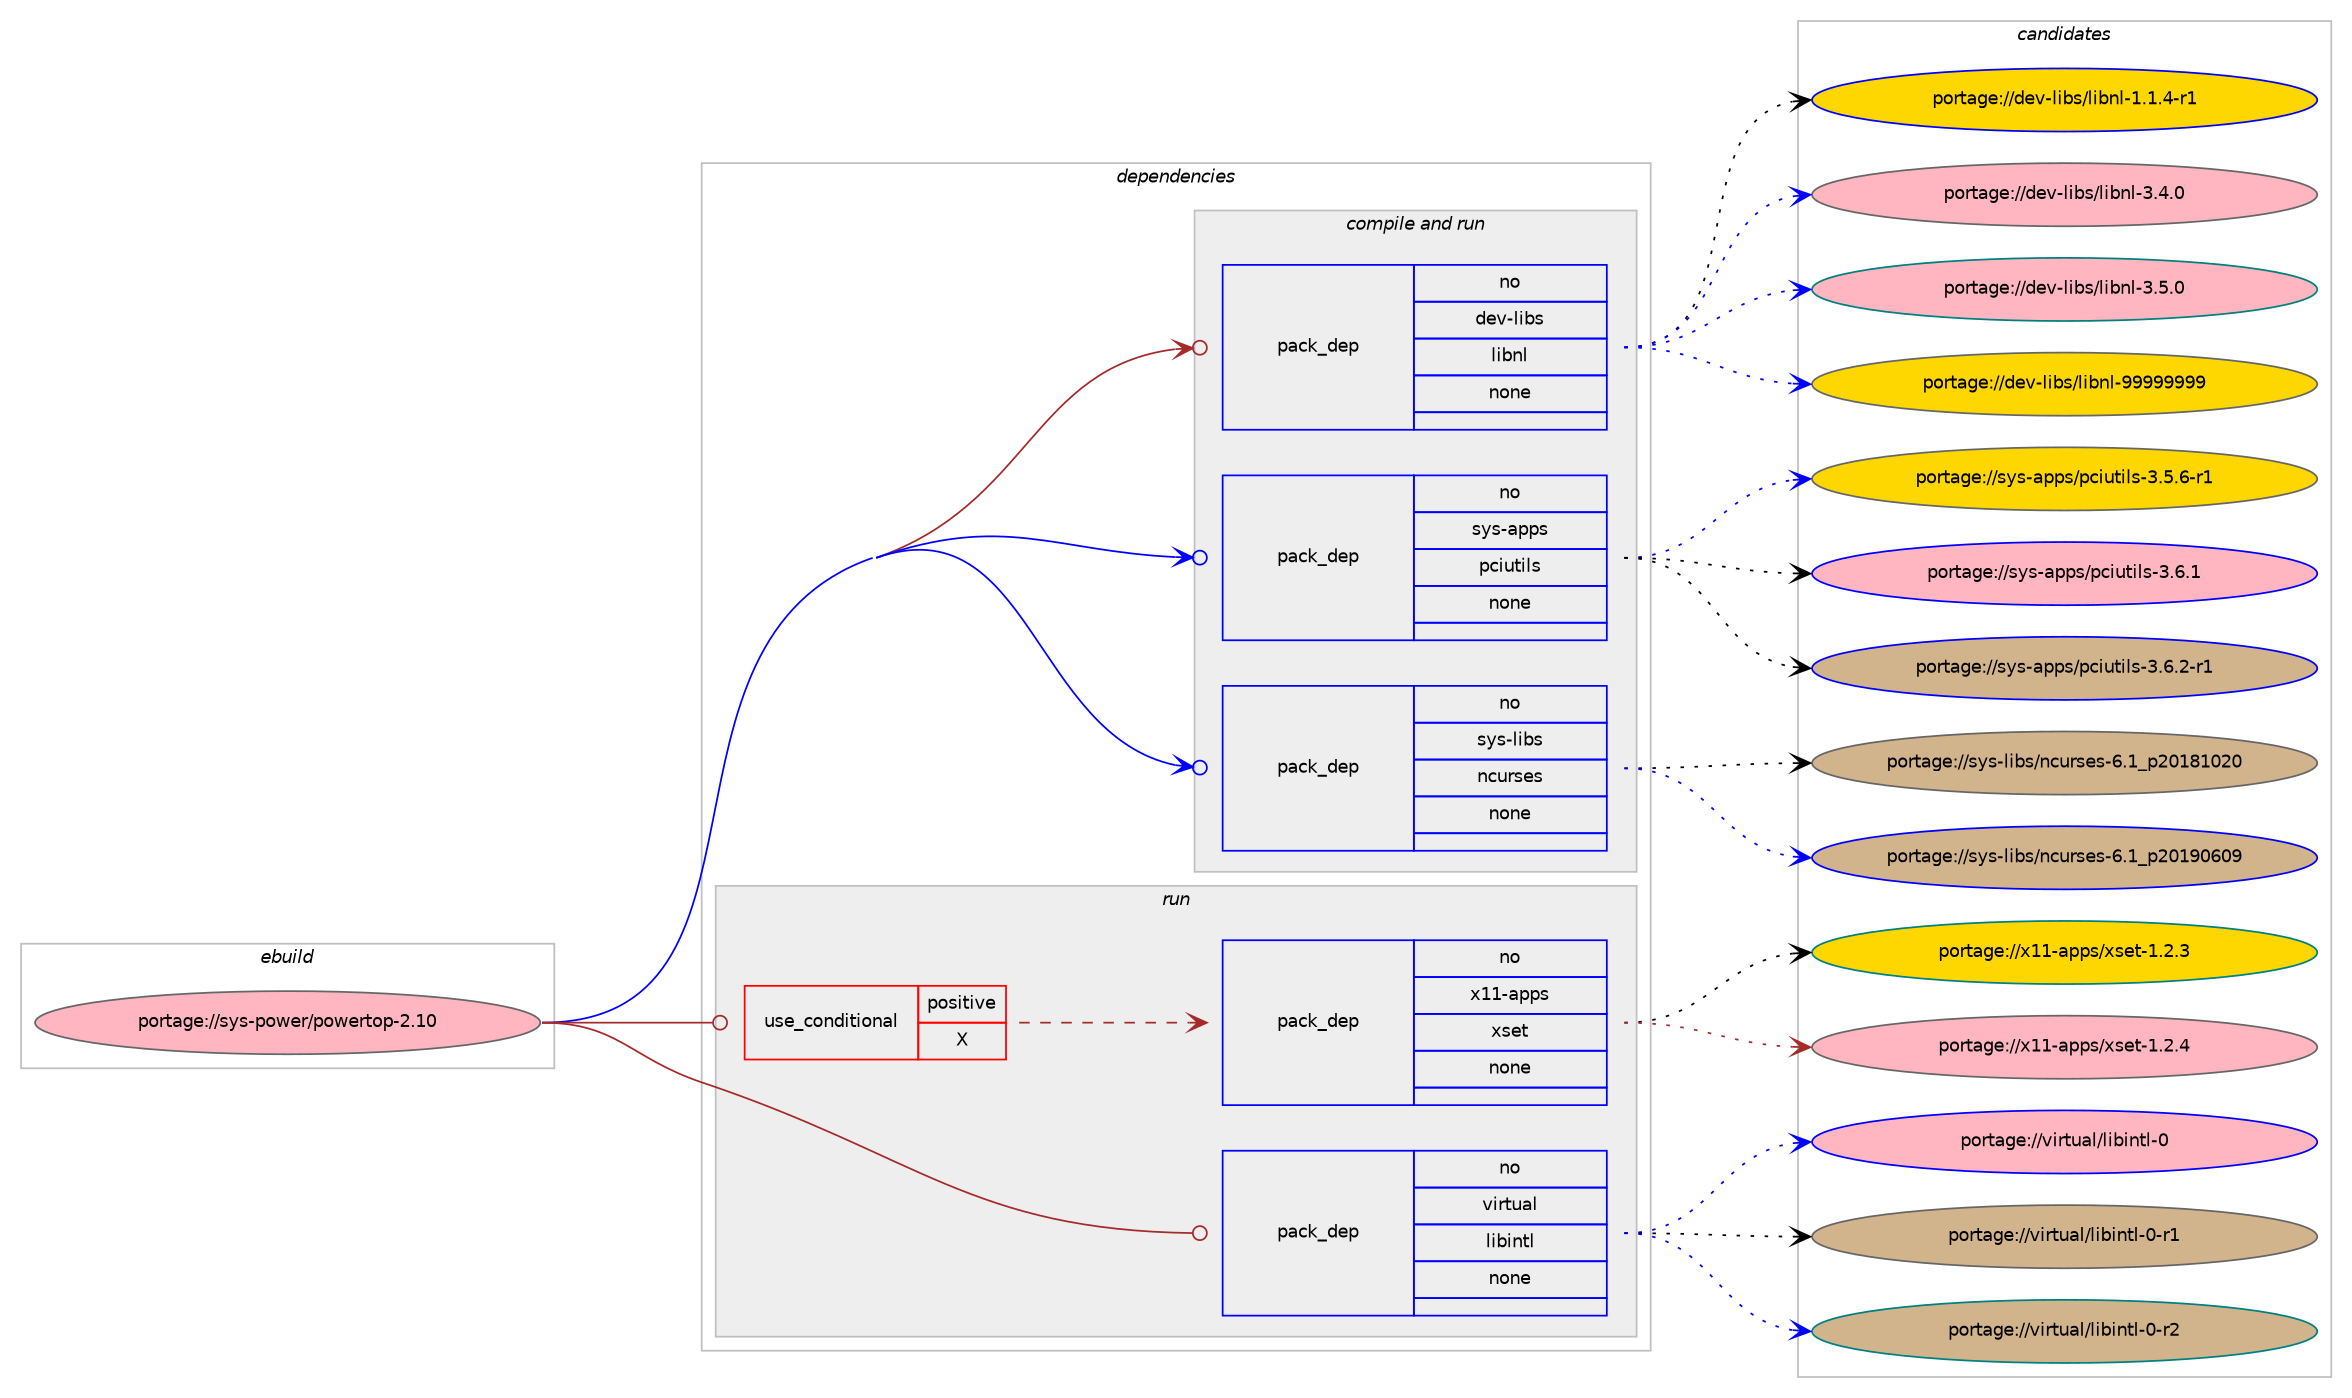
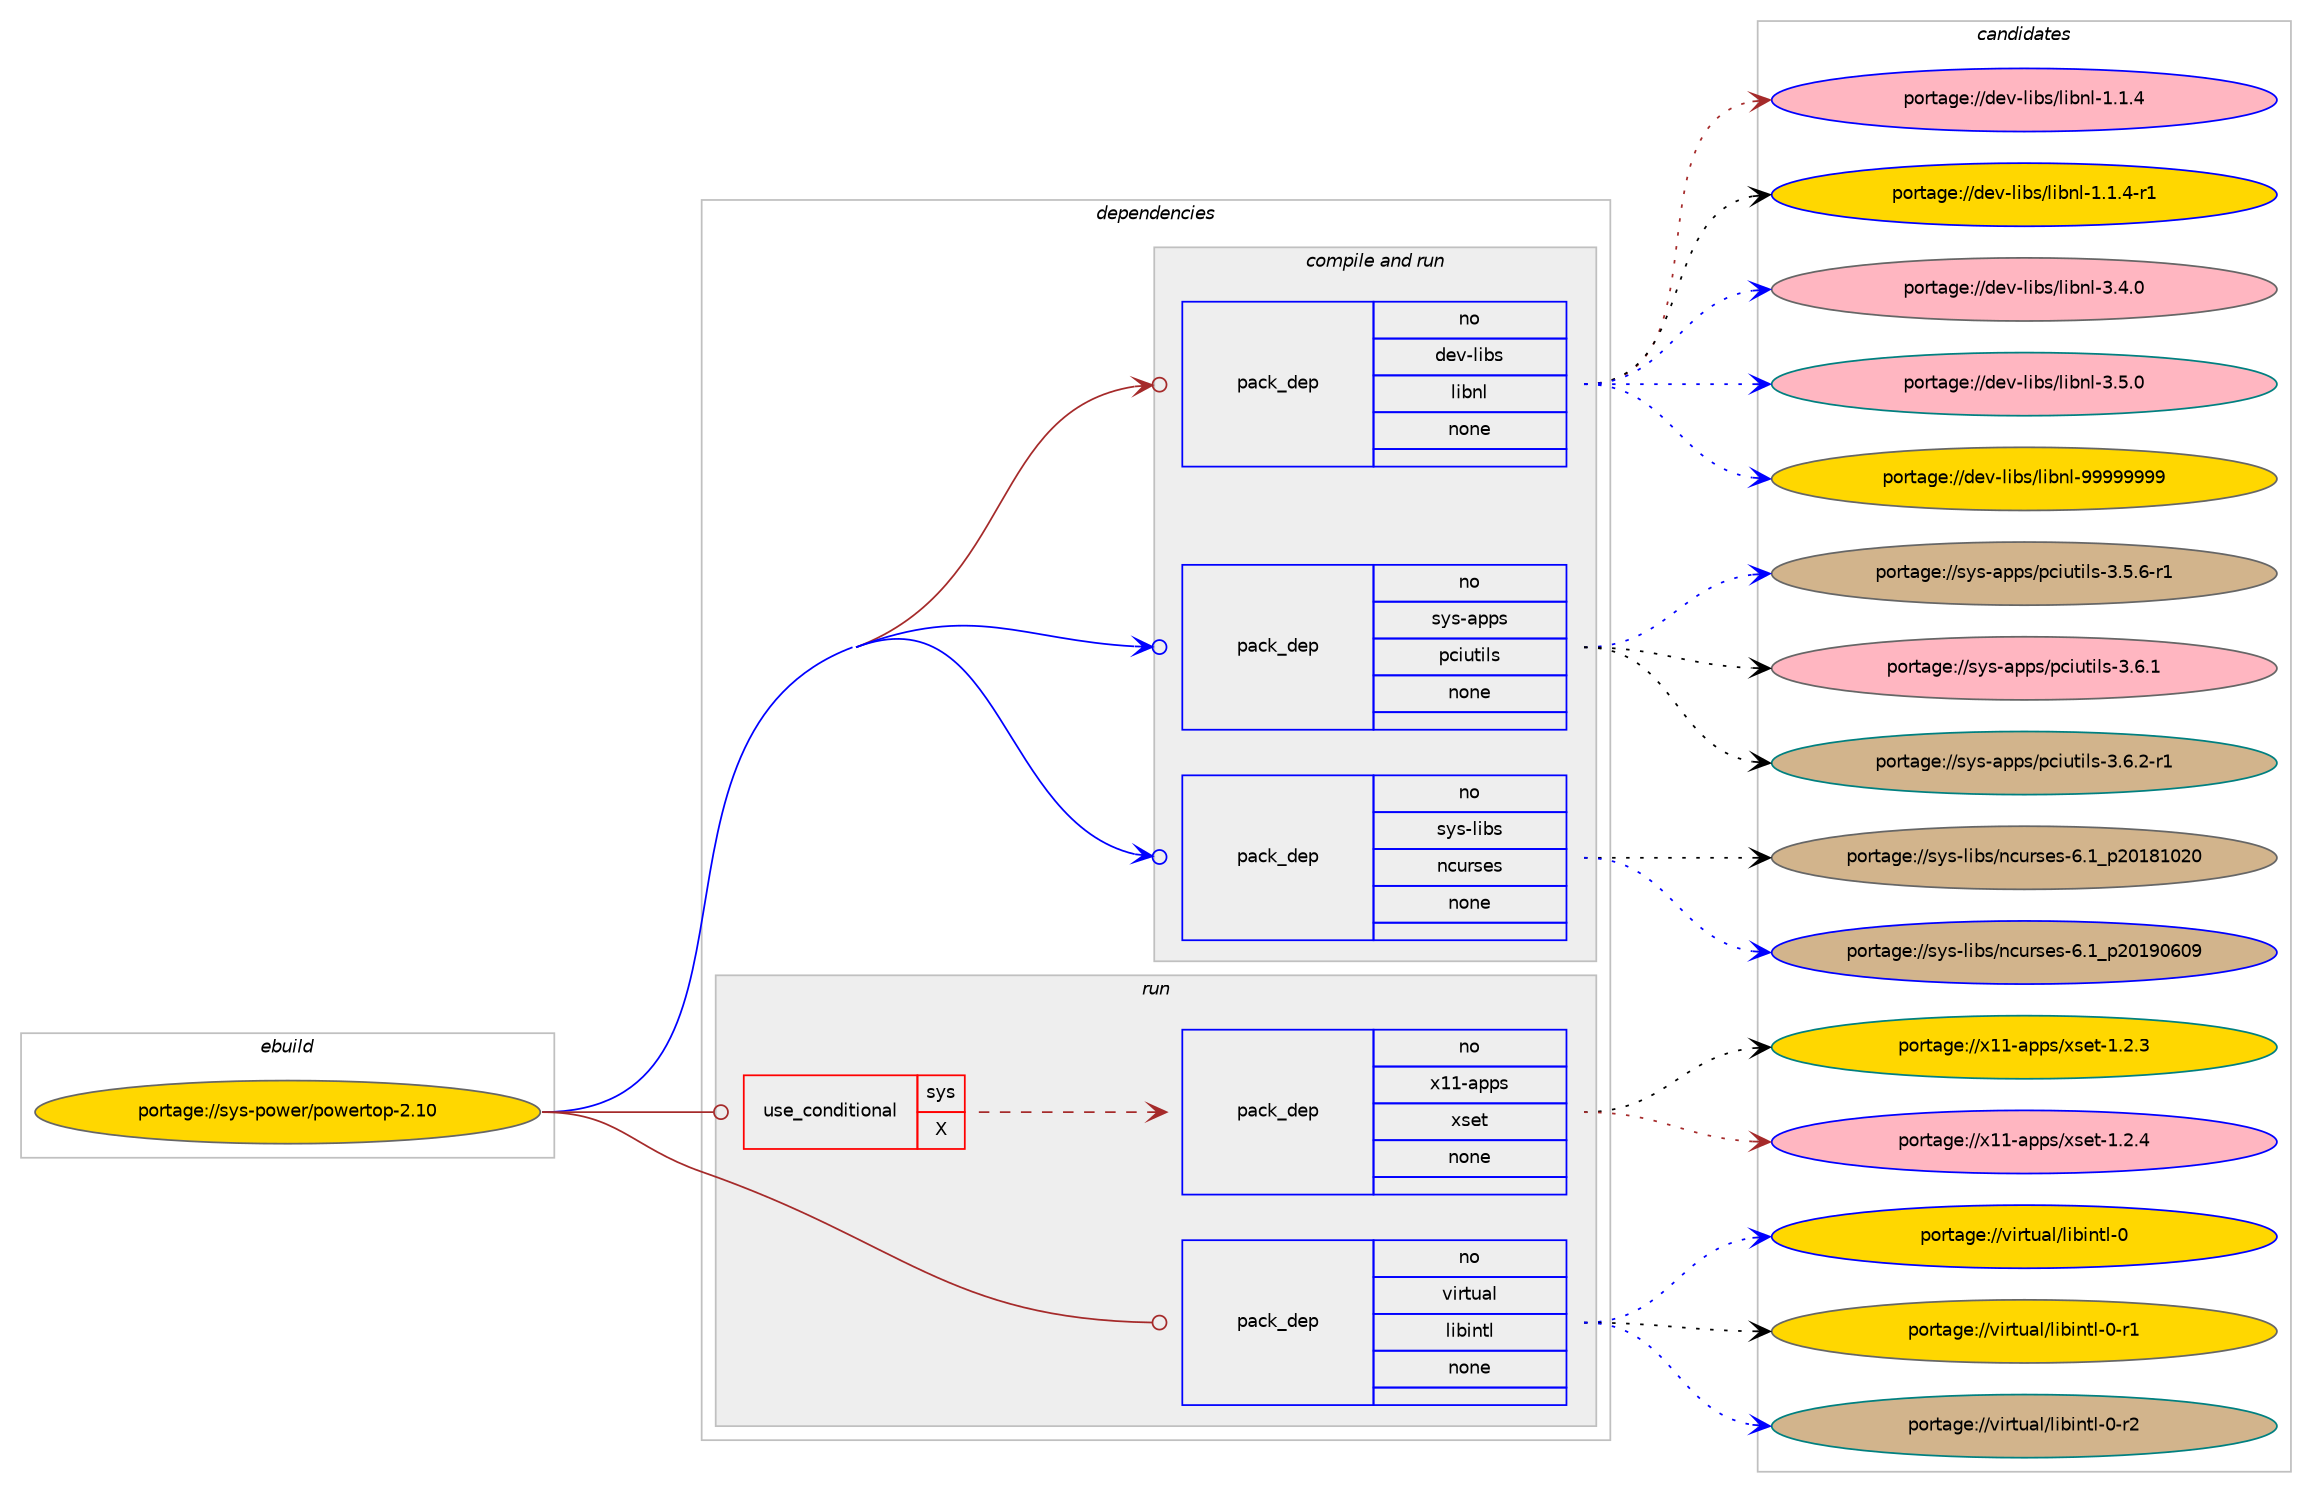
node "portage://dev-libs/libnl-1.1.4": added
node "portage://sys-apps/pciutils-3.5.6-r1": fillcolor gold -> tan
node "portage://sys-apps/pciutils-3.6.1": color blue -> gray40
node "portage://sys-apps/pciutils-3.6.2-r1": color blue -> teal
node "use_conditional": text "positive" -> "sys"
node "portage://sys-power/powertop-2.10": fillcolor lightpink -> gold
node "portage://x11-apps/xset-1.2.4": color gray40 -> blue
node "portage://virtual/libintl-0": fillcolor lightpink -> gold
node "portage://virtual/libintl-0-r1": fillcolor tan -> gold
